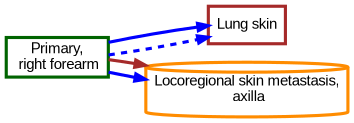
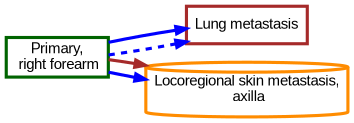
node "Lung skin": label "Lung skin" -> "Lung metastasis"
